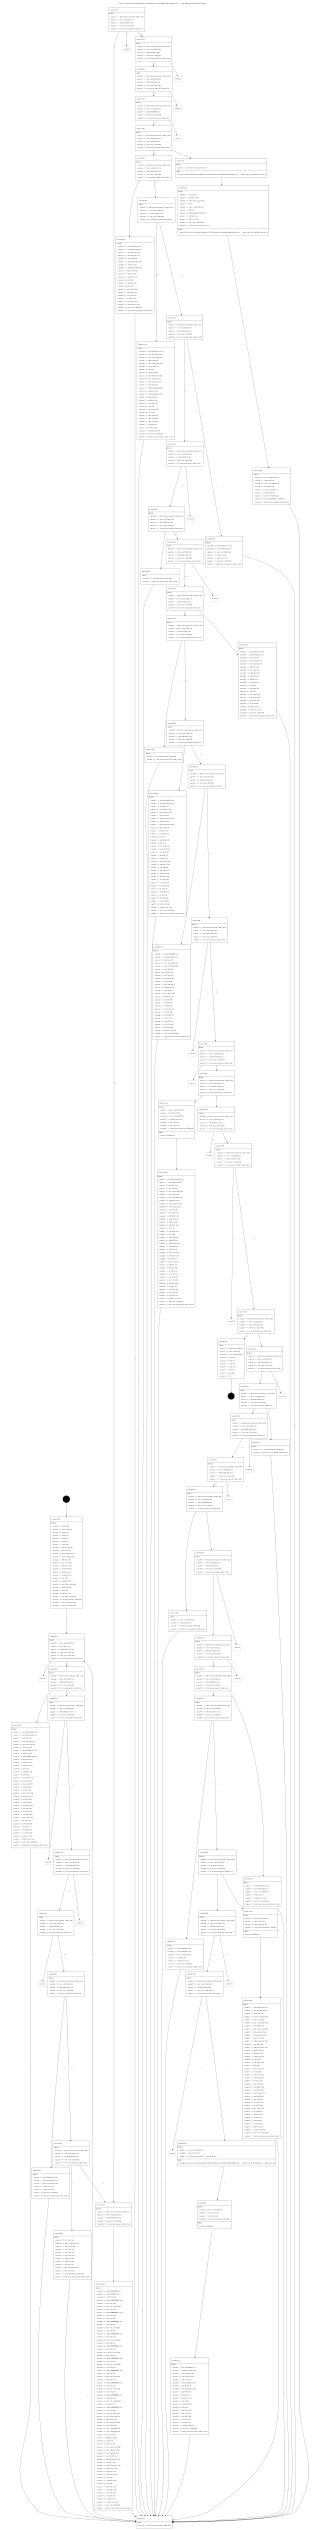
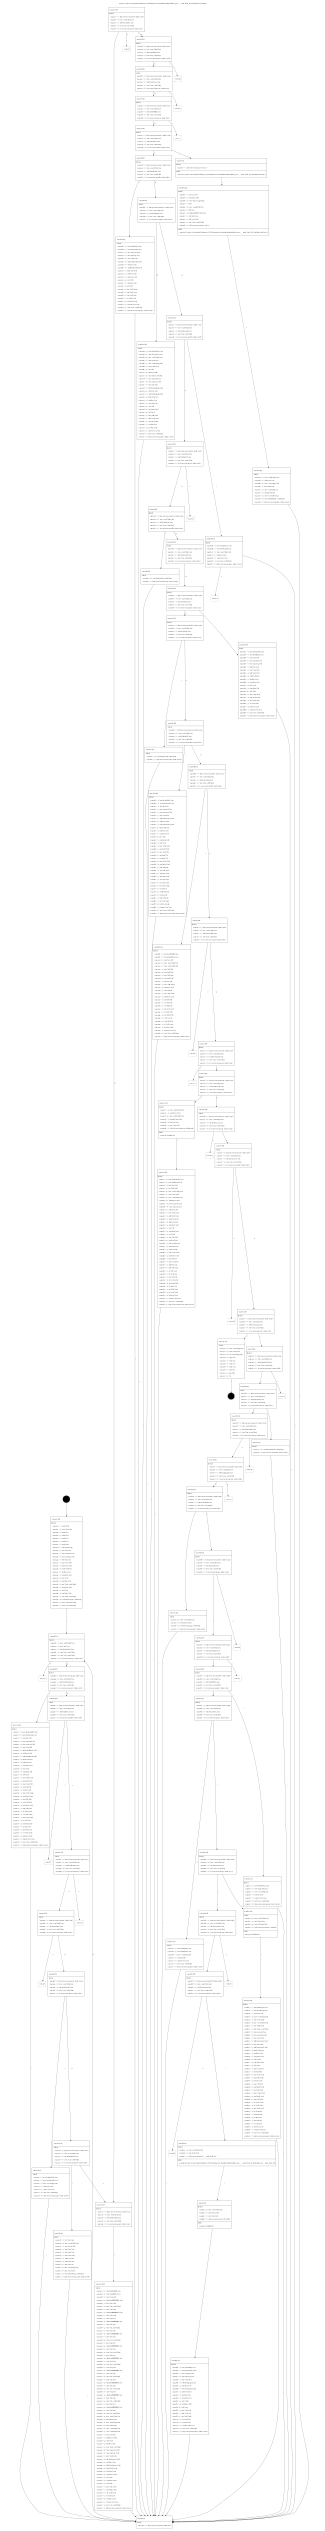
edge "0x40166b [28]" -> "0x40210e": now "0x401bd8 [30]" -> "0x40210e"
